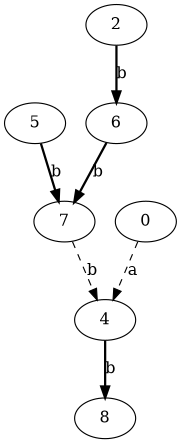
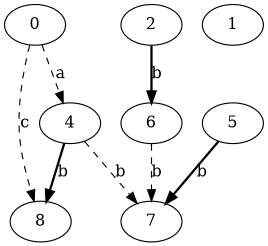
node "1": added
edge "0" -> "8": added, label "c"
edge "6" -> "7": style bold -> dashed
edge "7" -> "4": reversed
